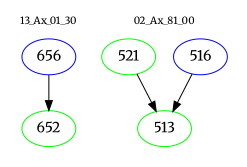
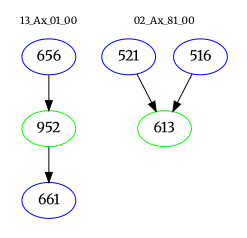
cluster "13_Ax_01_30": label "13_Ax_01_30" -> "13_Ax_01_00"
node "521": color green -> blue
node "652": label "652" -> "952"
node "513": label "513" -> "613"
node "661": added
